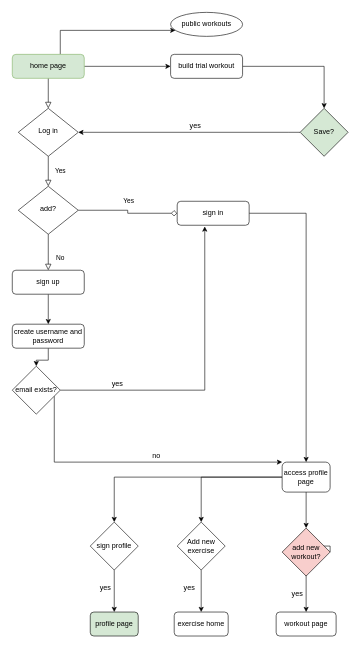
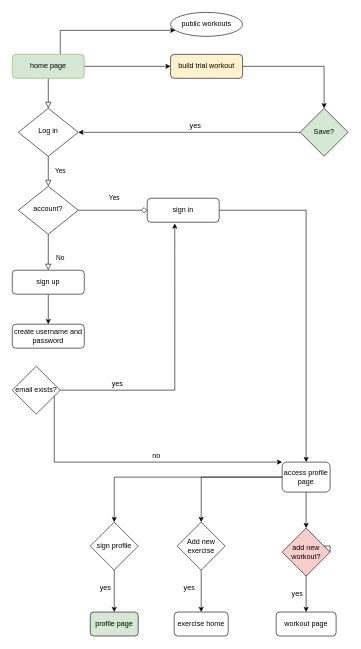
node "build trial workout": fillcolor #ffffff -> #fff2cc
node "add?": label "add?" -> "account?"
node "sign in": moved (213, 213) -> (183, 210)
edge "create username and password" -> "email exists?": removed
